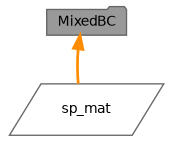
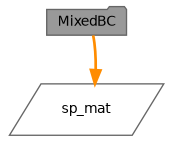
edge "sp_mat" -> "MixedBC": reversed
